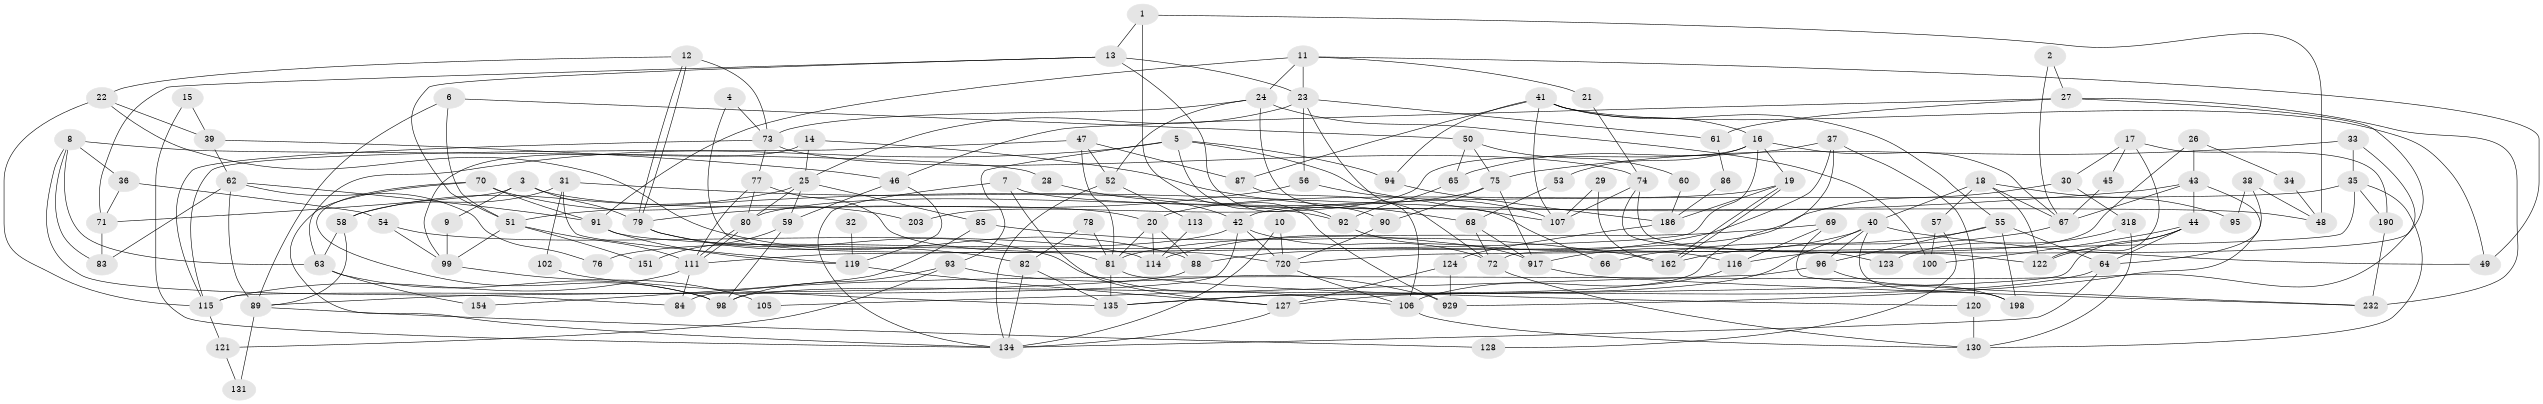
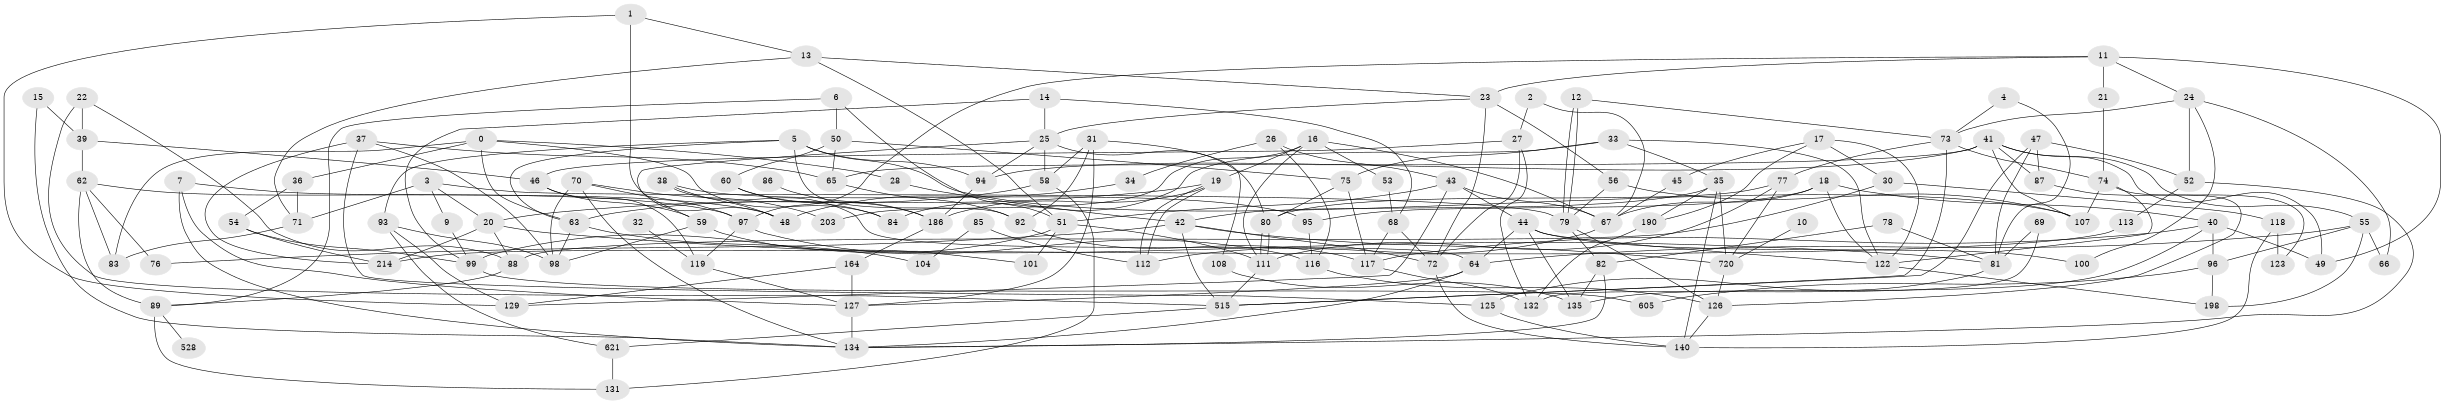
edge "12" -- "22": removed
edge "41" -- "16": now "41" -- "65"
node "8": label "8" -> "0"
node "61": removed
edge "33" -- "122": added
node "29": removed
edge "25" -- "85": now "25" -- "94"
node "91": label "91" -> "97"
node "90": removed
node "57": removed
node "318": label "318" -> "118"
edge "69" -- "116": now "95" -- "116"
edge "31" -- "119": now "31" -- "127"
node "102": label "102" -> "108"
node "151": label "151" -> "101"
node "114": label "114" -> "214"
node "124": label "124" -> "164"
node "917": label "917" -> "117"
node "162": label "162" -> "112"
edge "111" -- "84": now "60" -- "84"
edge "81" -- "135": removed
edge "58" -- "89": now "58" -- "131"
edge "40" -- "198": now "122" -- "198"
node "115": label "115" -> "515"
node "154": label "154" -> "104"
node "105": label "105" -> "605"
node "106": label "106" -> "126"
node "929": label "929" -> "129"
node "120": label "120" -> "125"
node "232": label "232" -> "132"
edge "10" -- "134": removed
node "121": label "121" -> "621"
node "128": label "128" -> "528"
node "130": label "130" -> "140"
